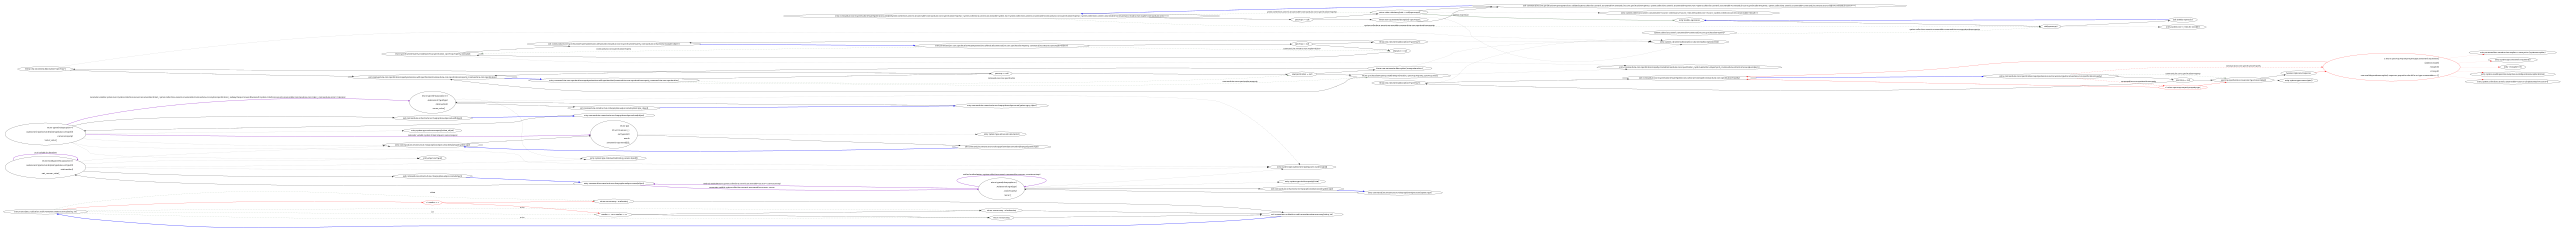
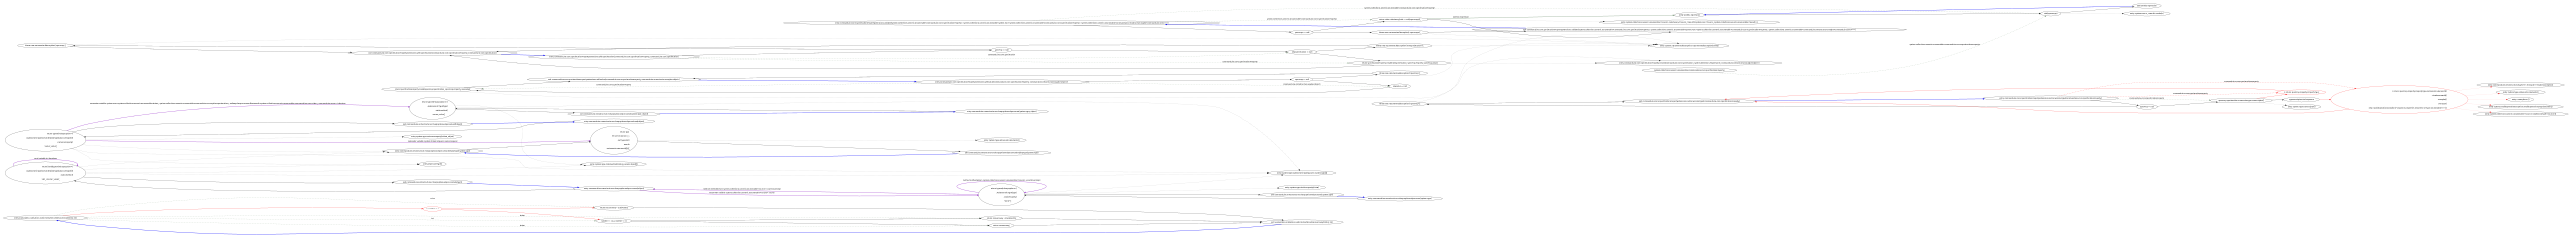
edge "0: return specProp.Property.PropertyType;" -> "specProp.Specification.ConversionType.ToDescriptor()": reversed
